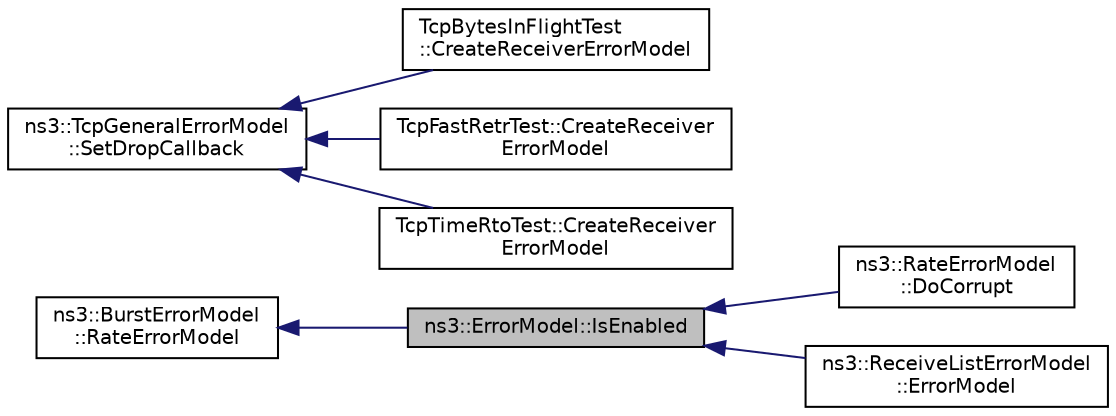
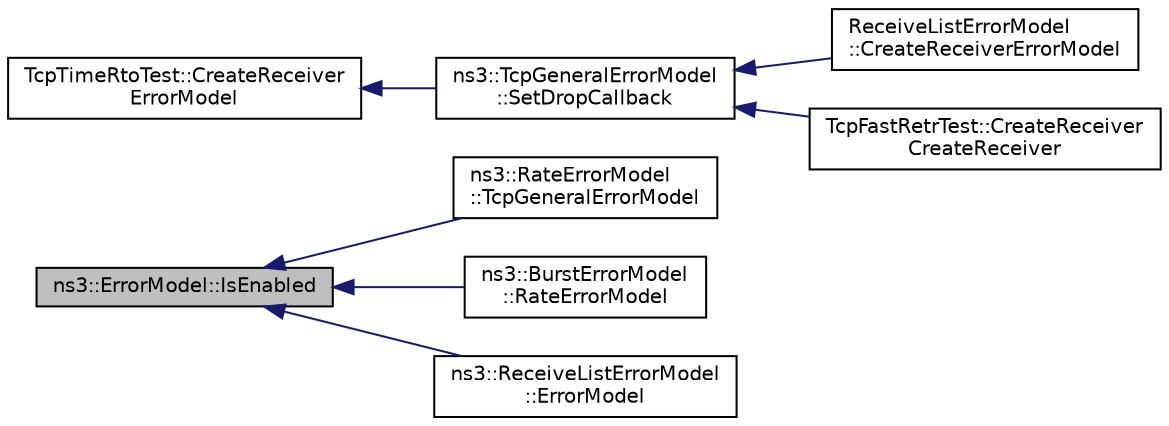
node "TcpBytesInFlightTest ::CreateReceiverErrorModel": label "TcpBytesInFlightTest ::CreateReceiverErrorModel" -> "ReceiveListErrorModel ::CreateReceiverErrorModel"
node "TcpFastRetrTest::CreateReceiver ErrorModel": label "TcpFastRetrTest::CreateReceiver ErrorModel" -> "TcpFastRetrTest::CreateReceiver CreateReceiver"
edge "TcpTimeRtoTest::CreateReceiver ErrorModel" -> "ns3::TcpGeneralErrorModel ::SetDropCallback": reversed
node "ns3::RateErrorModel ::DoCorrupt": label "ns3::RateErrorModel ::DoCorrupt" -> "ns3::RateErrorModel ::TcpGeneralErrorModel"
edge "ns3::ErrorModel::IsEnabled" -> "ns3::BurstErrorModel ::RateErrorModel": reversed
